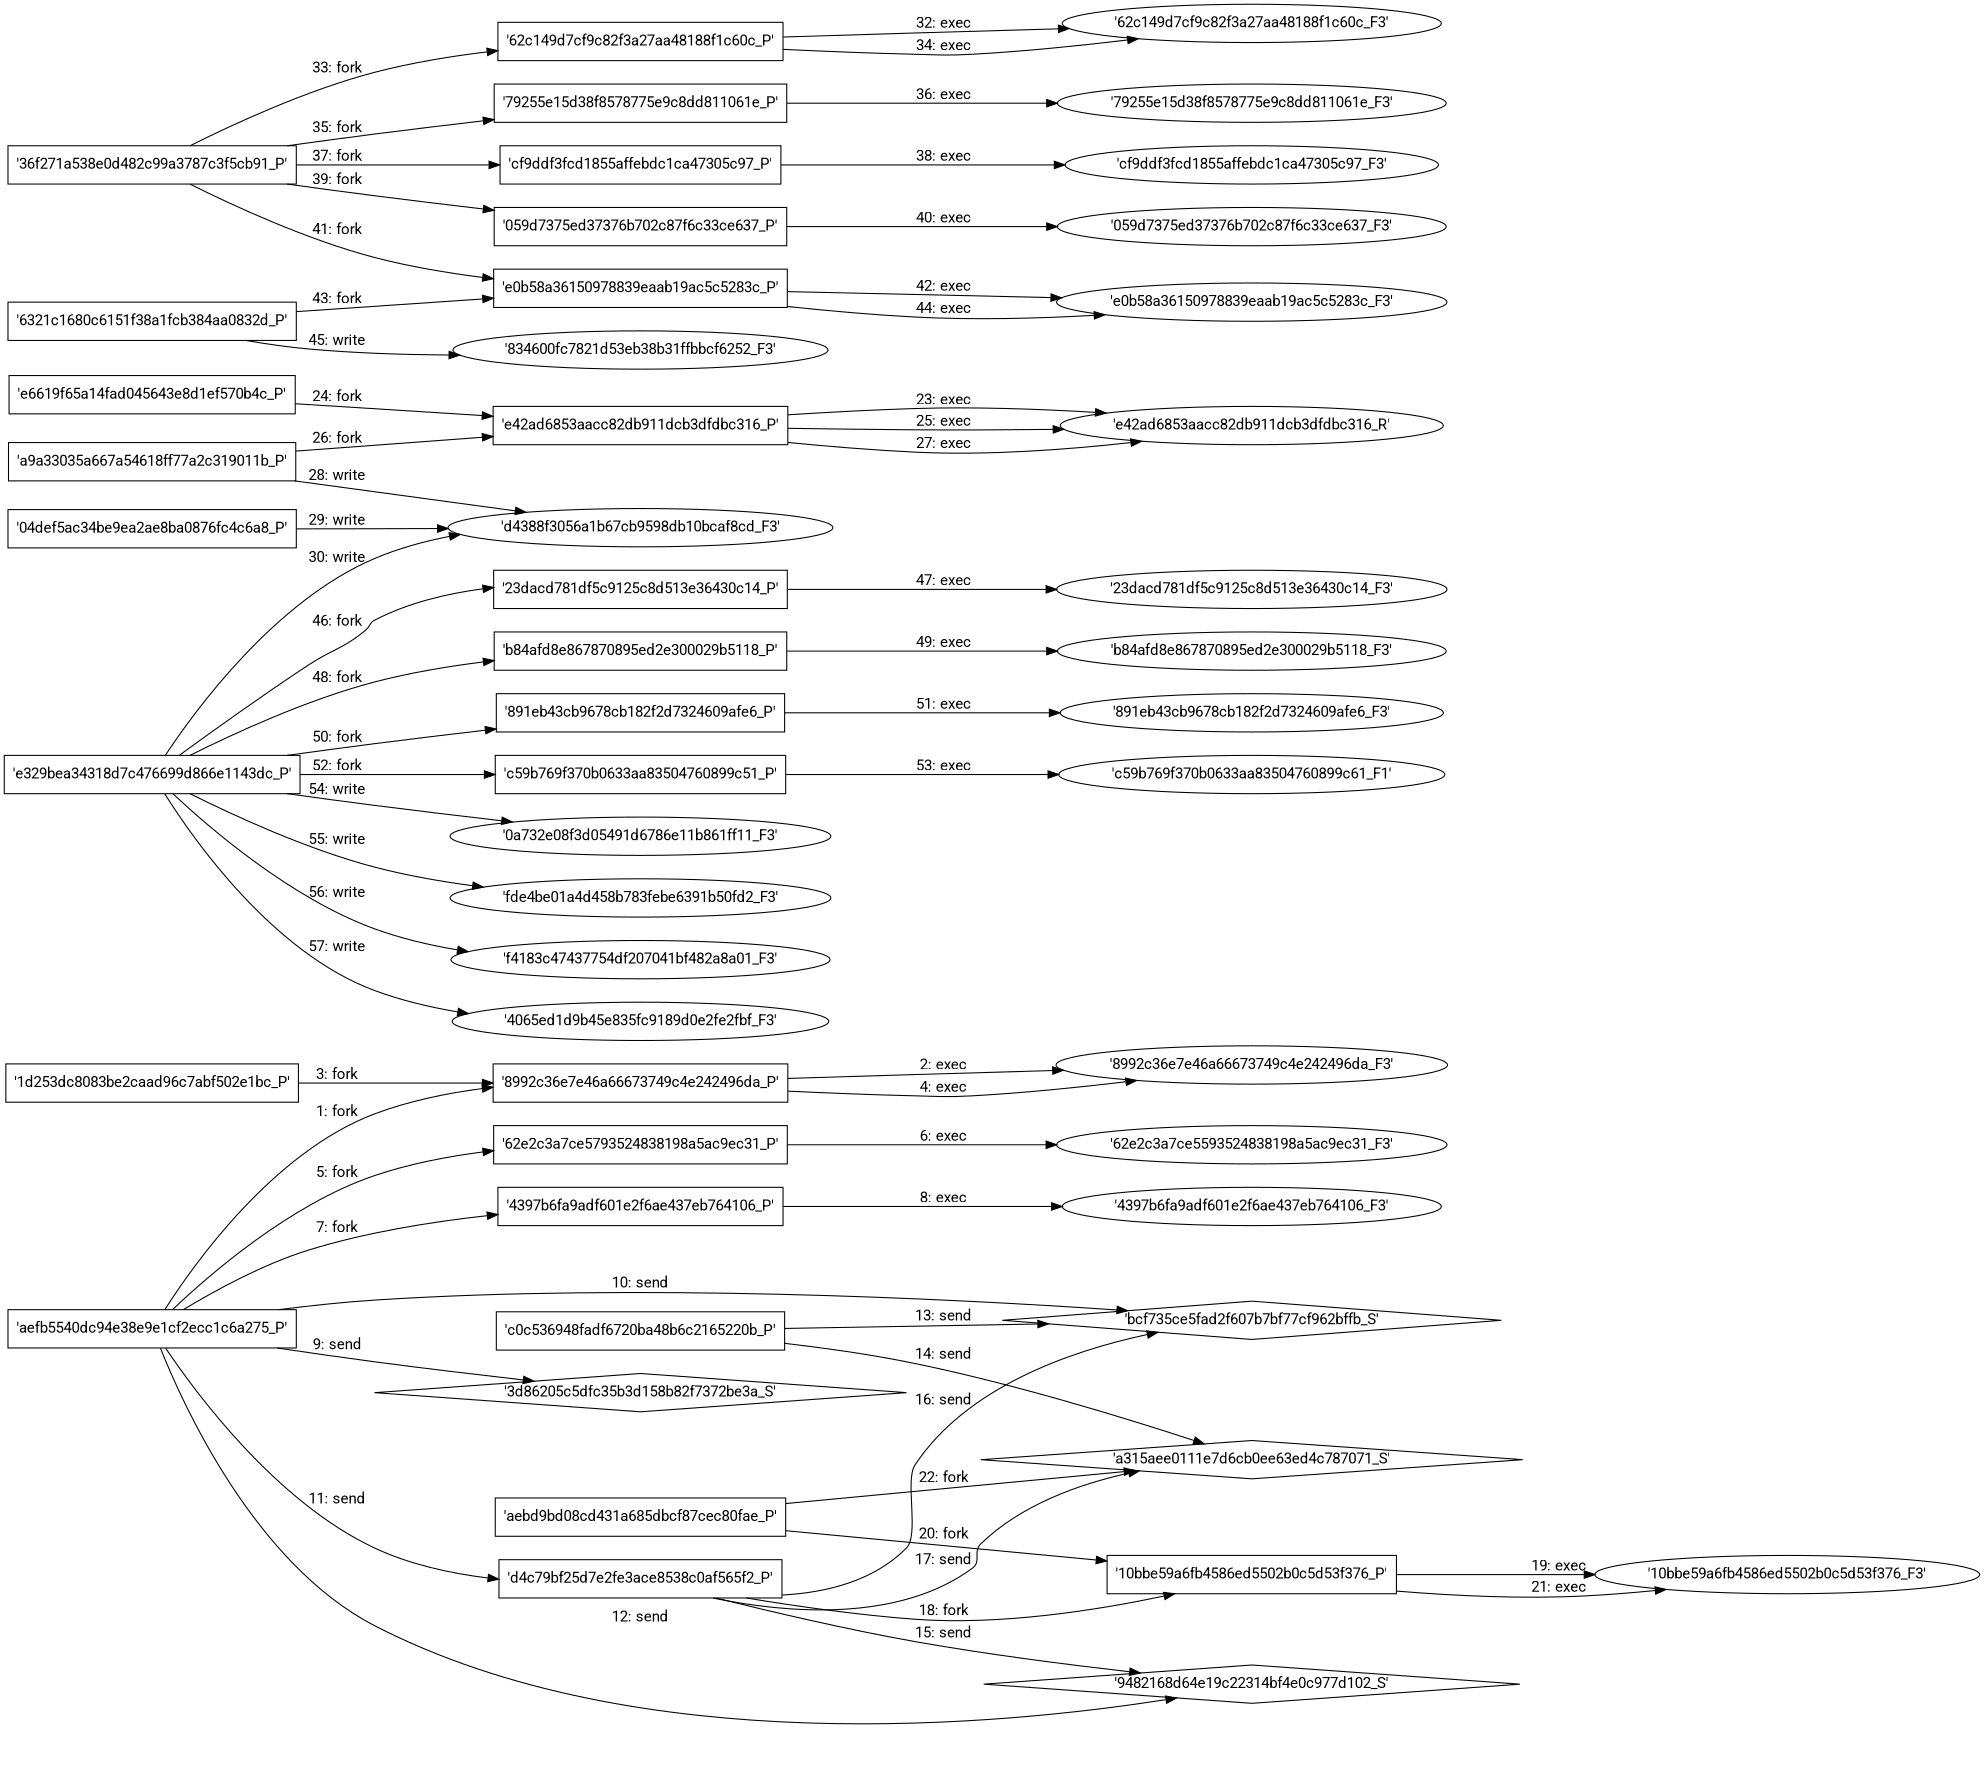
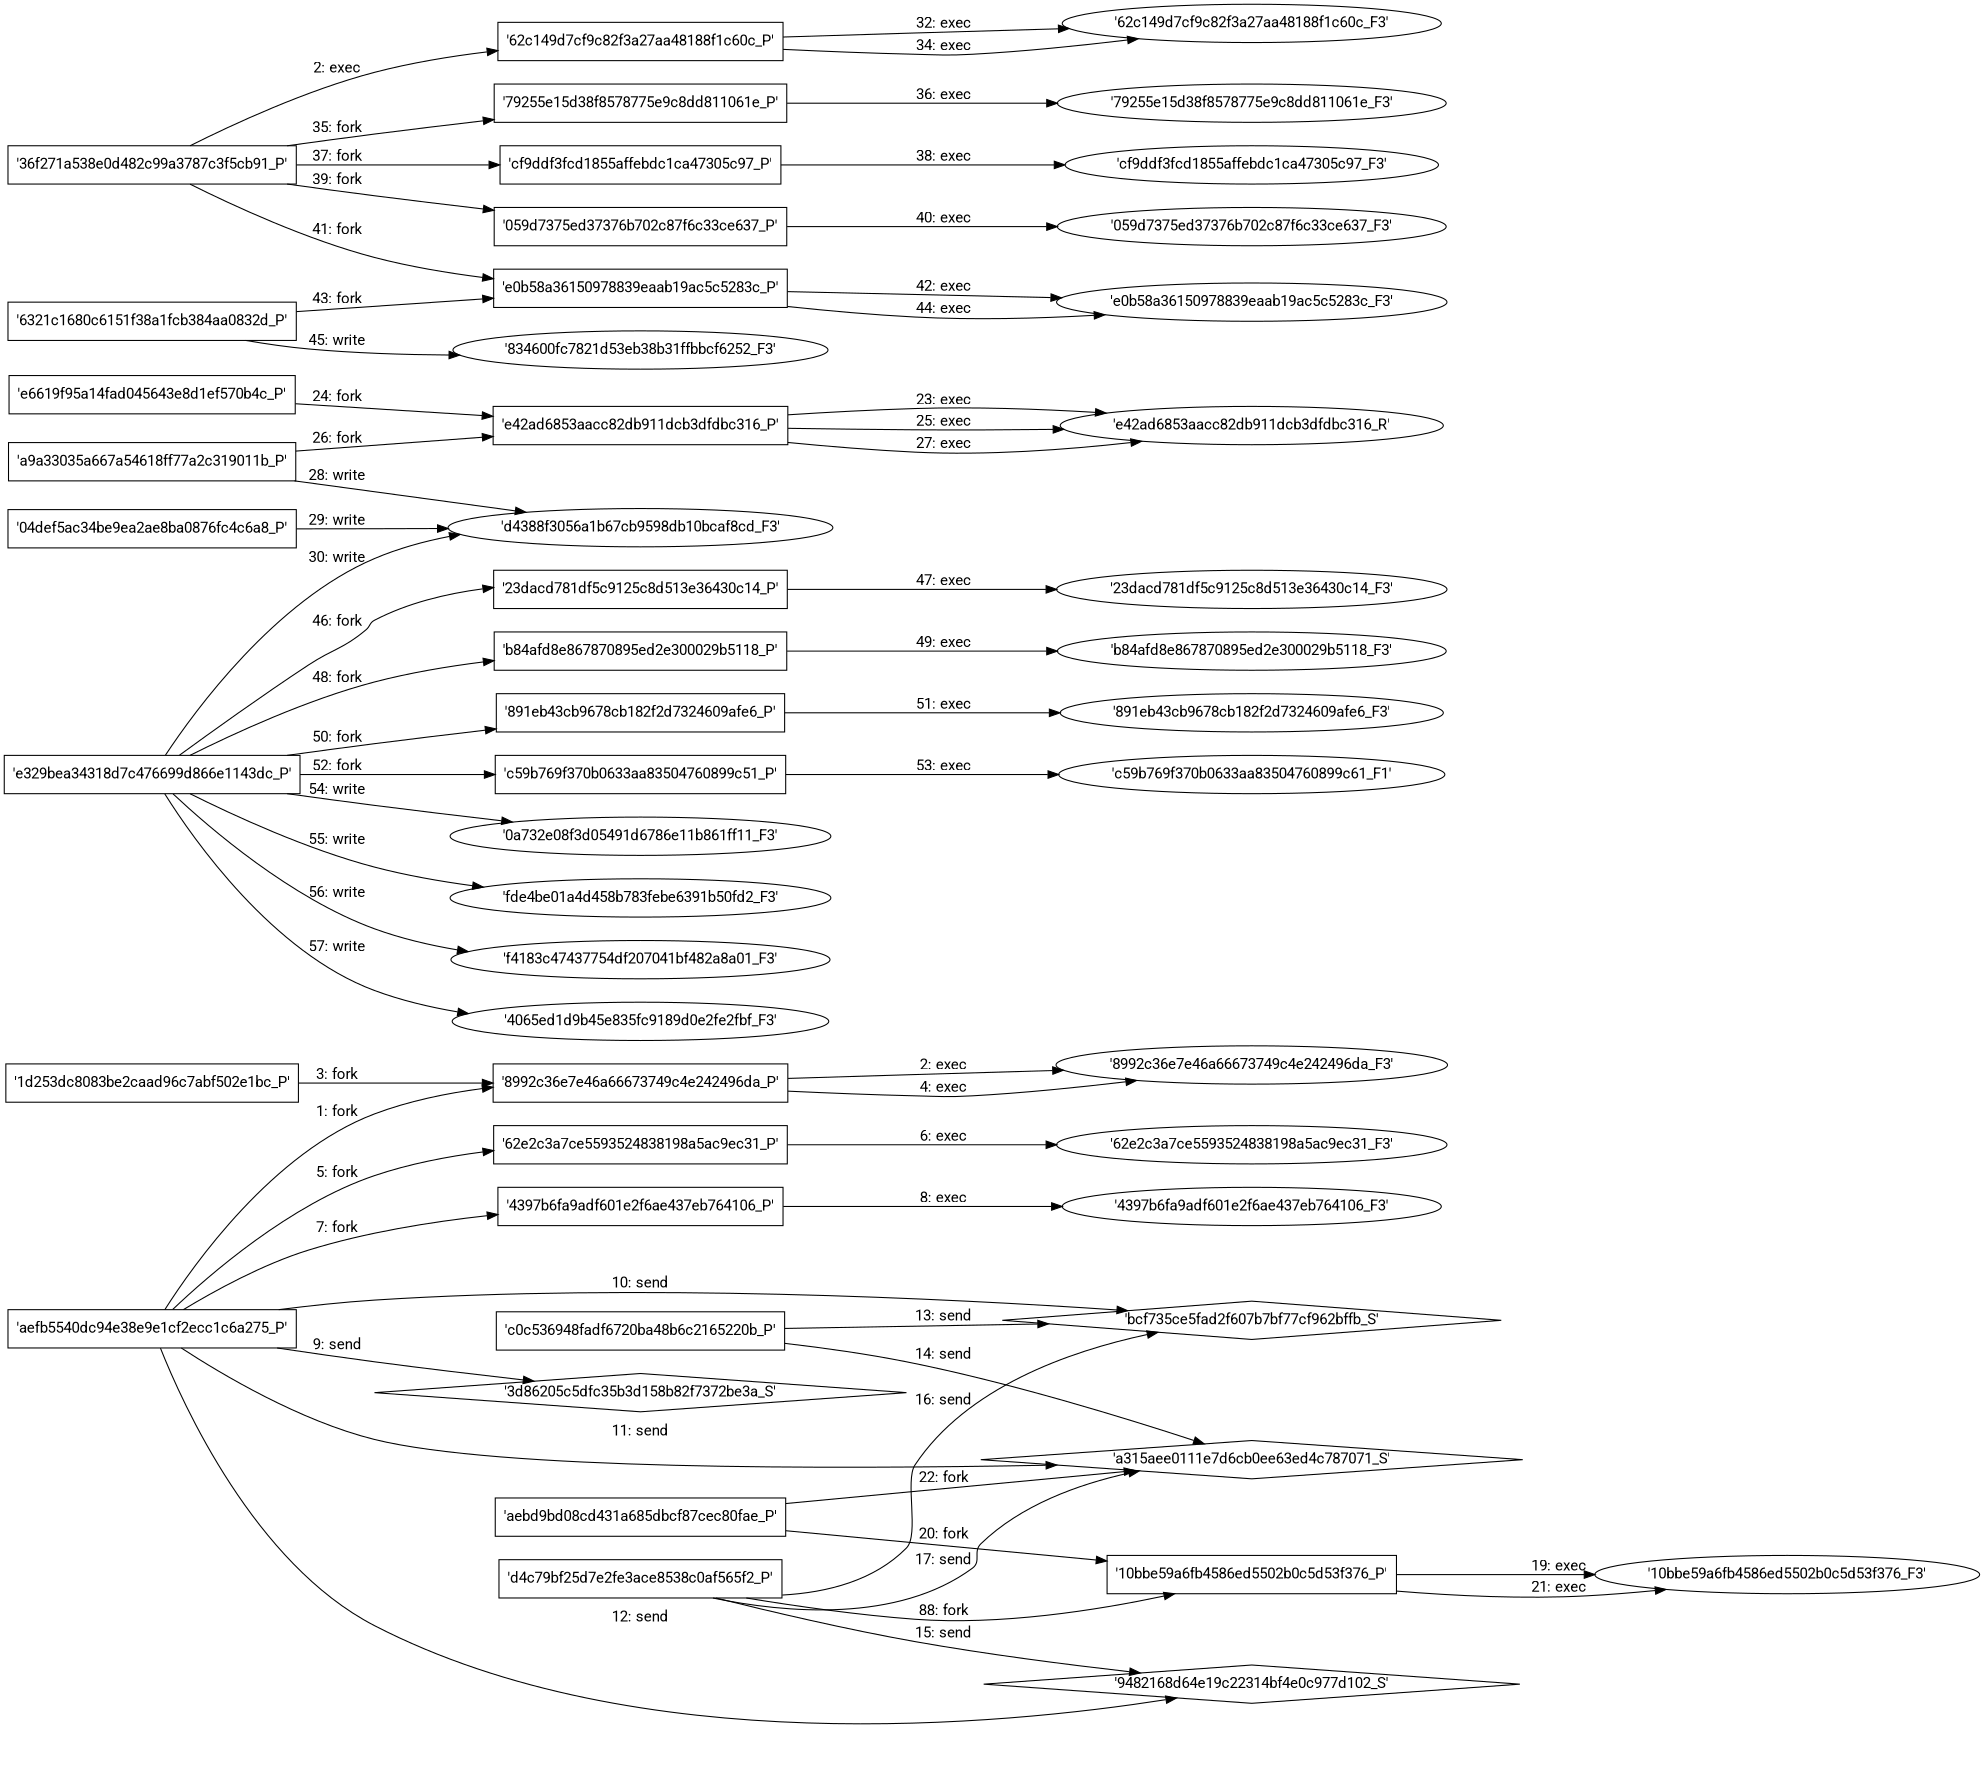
edge "'36f271a538e0d482c99a3787c3f5cb91_P'" -> "'62c149d7cf9c82f3a27aa48188f1c60c_P'": label "33: fork" -> "2: exec"
node "'e6619f65a14fad045643e8d1ef570b4c_P'": label "'e6619f65a14fad045643e8d1ef570b4c_P'" -> "'e6619f95a14fad045643e8d1ef570b4c_P'"
node "'62e2c3a7ce5793524838198a5ac9ec31_P'": label "'62e2c3a7ce5793524838198a5ac9ec31_P'" -> "'62e2c3a7ce5593524838198a5ac9ec31_P'"
edge "'aefb5540dc94e38e9e1cf2ecc1c6a275_P'" -> "'d4c79bf25d7e2fe3ace8538c0af565f2_P'": now "'aefb5540dc94e38e9e1cf2ecc1c6a275_P'" -> "'a315aee0111e7d6cb0ee63ed4c787071_S'"
edge "'d4c79bf25d7e2fe3ace8538c0af565f2_P'" -> "'10bbe59a6fb4586ed5502b0c5d53f376_P'": label "18: fork" -> "88: fork"
